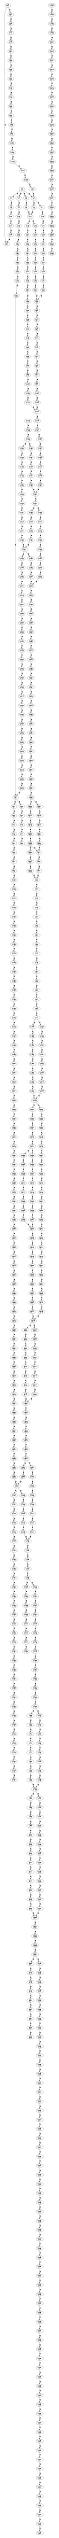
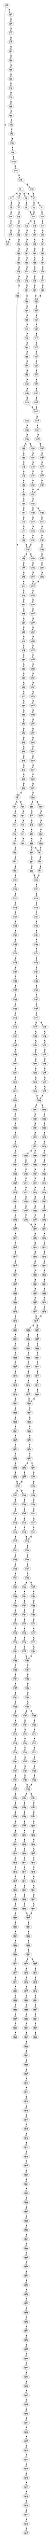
edge "S450" -> "S452": added, label "C"
edge "S487" -> "S489": added, label "G"
